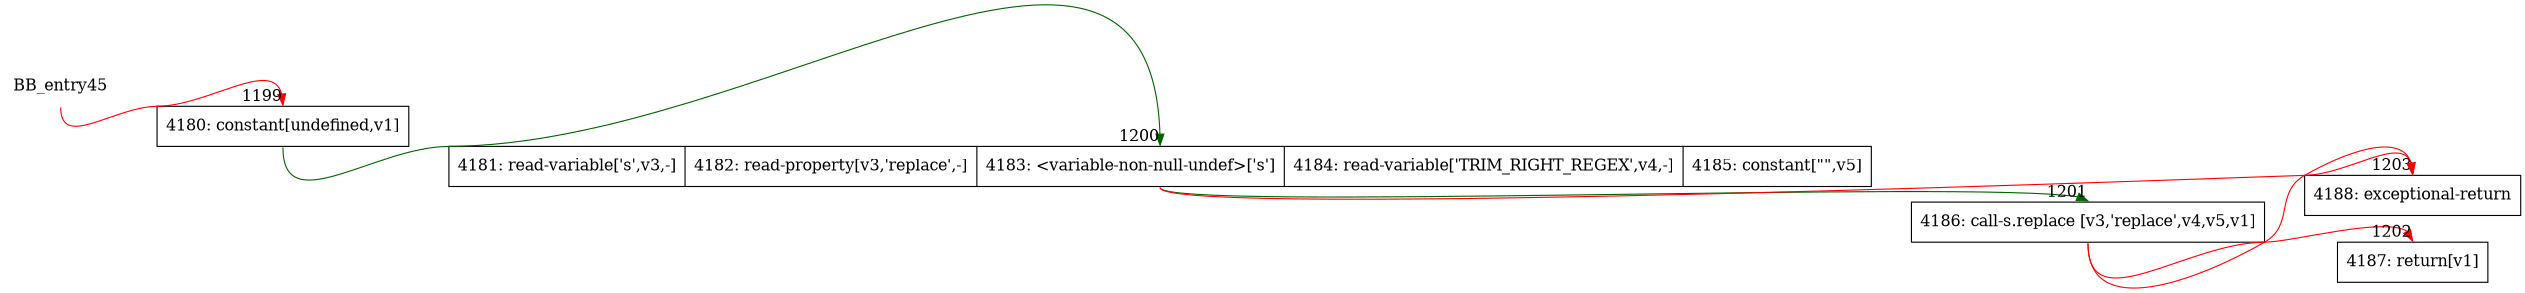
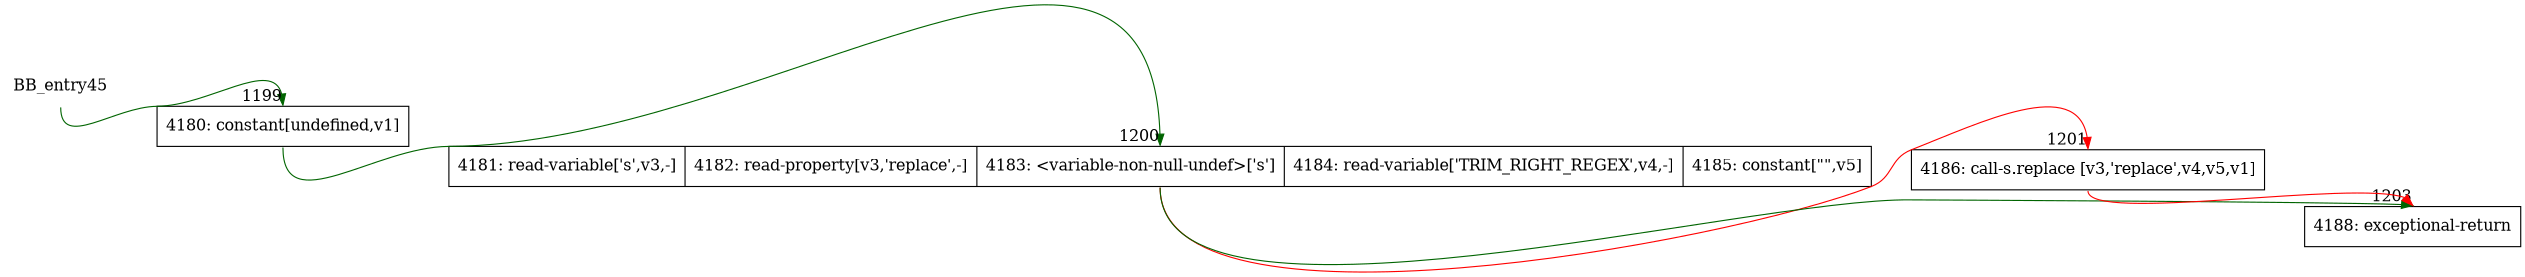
edge "BB_entry45" -> "4180: constant[undefined,v1]": color red -> darkgreen
edge "4181: read-variable['s',v3,-]" -> "4188: exceptional-return": color red -> darkgreen
edge "4181: read-variable['s',v3,-]" -> "4186: call-s.replace [v3,'replace',v4,v5,v1]": color darkgreen -> red
node "4187: return[v1]": removed
